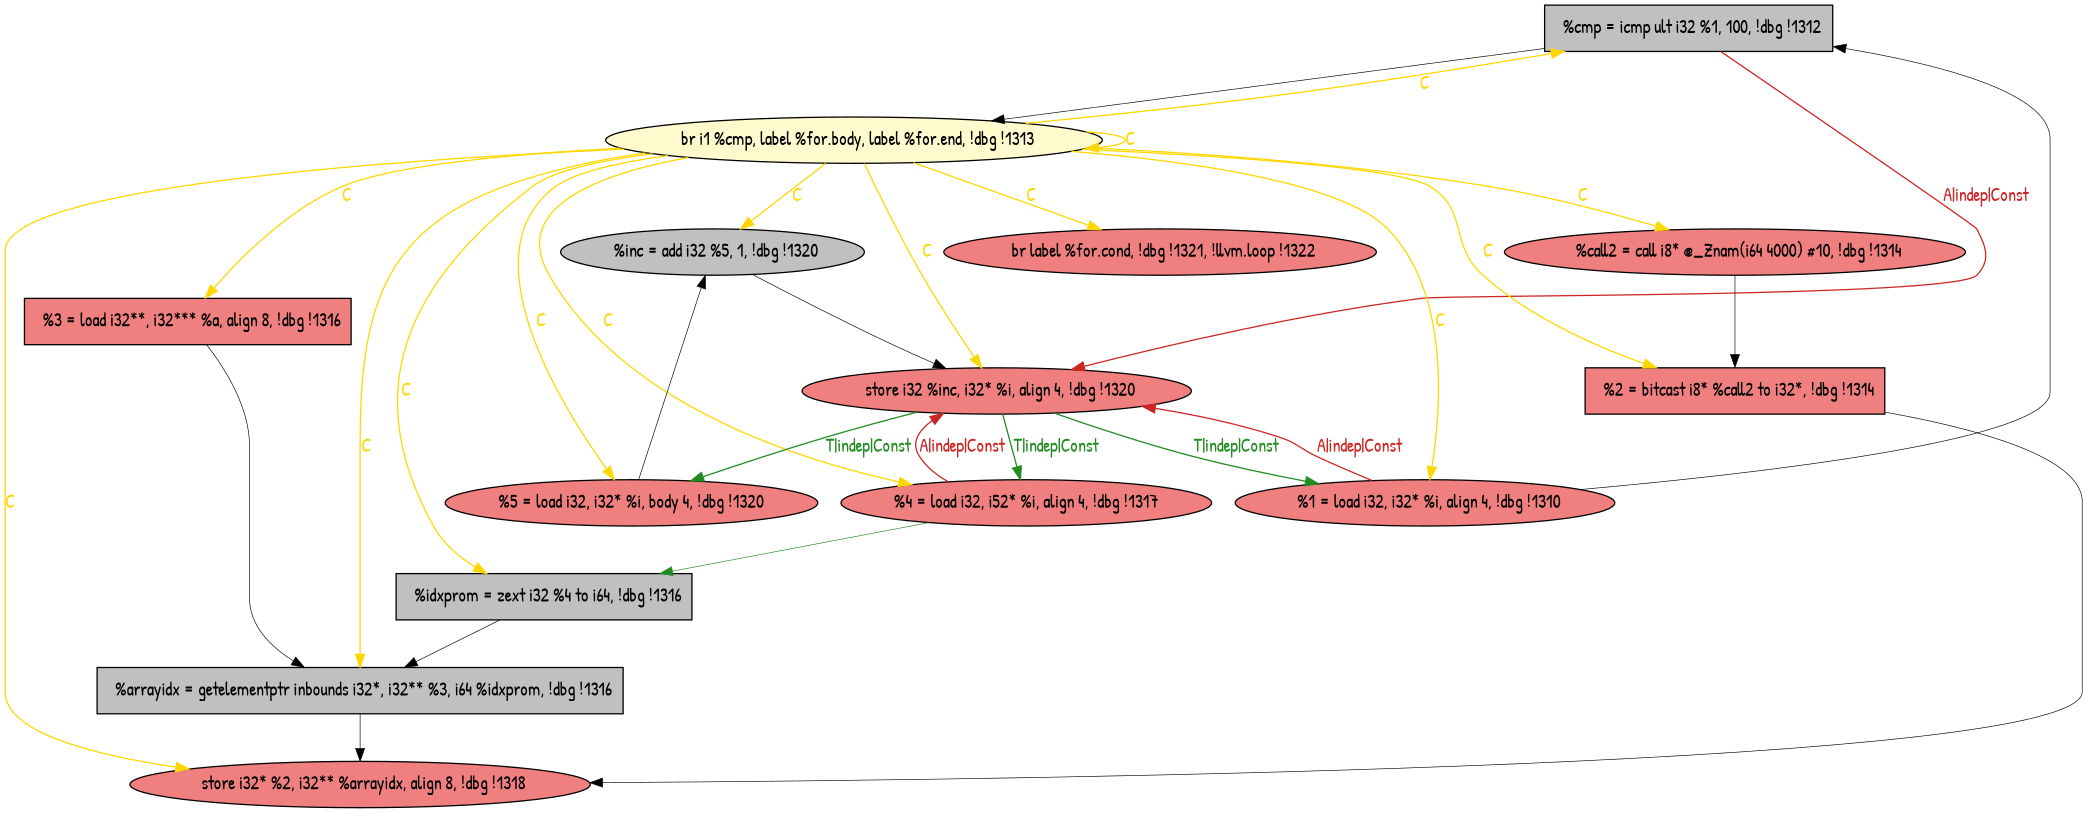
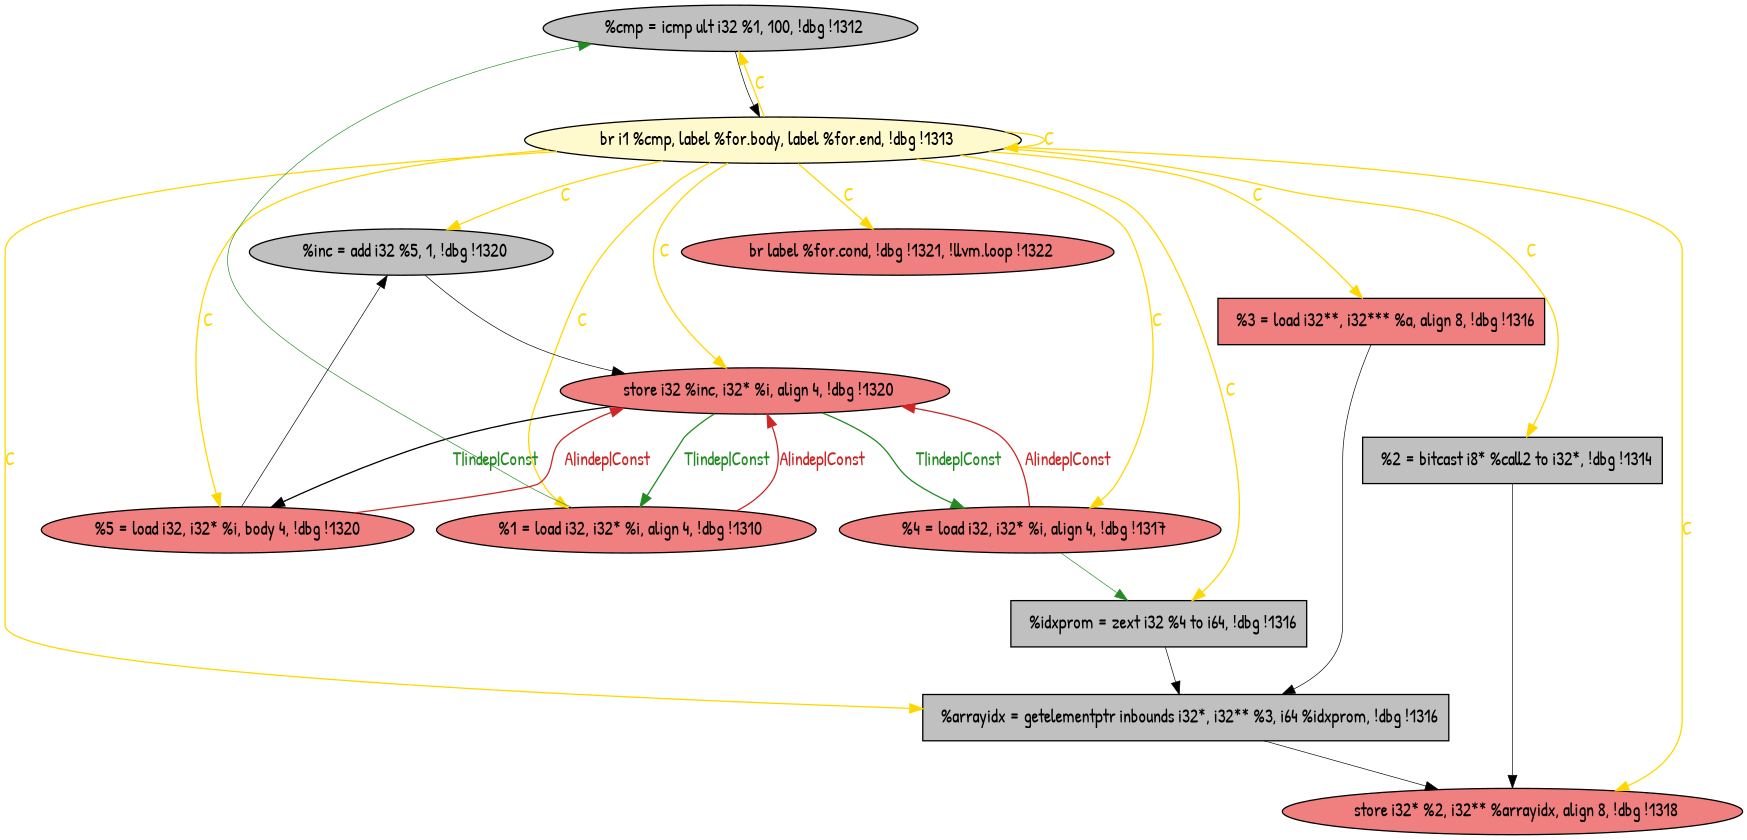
node "%cmp = icmp ult i32 %1, 100, !dbg !1312": shape box -> ellipse
node "%call2 = call i8* @_Znam(i64 4000) #10, !dbg !1314": removed
edge "%cmp = icmp ult i32 %1, 100, !dbg !1312" -> "store i32 %inc, i32* %i, align 4, !dbg !1320": now "%5 = load i32, i32* %i, body 4, !dbg !1320" -> "store i32 %inc, i32* %i, align 4, !dbg !1320"
node "%2 = bitcast i8* %call2 to i32*, !dbg !1314": fillcolor lightcoral -> grey
edge "%1 = load i32, i32* %i, align 4, !dbg !1310" -> "%cmp = icmp ult i32 %1, 100, !dbg !1312": color black -> forestgreen
edge "store i32 %inc, i32* %i, align 4, !dbg !1320" -> "%5 = load i32, i32* %i, body 4, !dbg !1320": color forestgreen -> black
node "%4 = load i32, i52* %i, align 4, !dbg !1317": label "%4 = load i32, i52* %i, align 4, !dbg !1317" -> "%4 = load i32, i32* %i, align 4, !dbg !1317"
